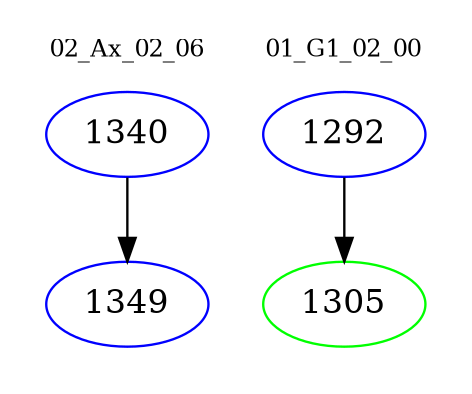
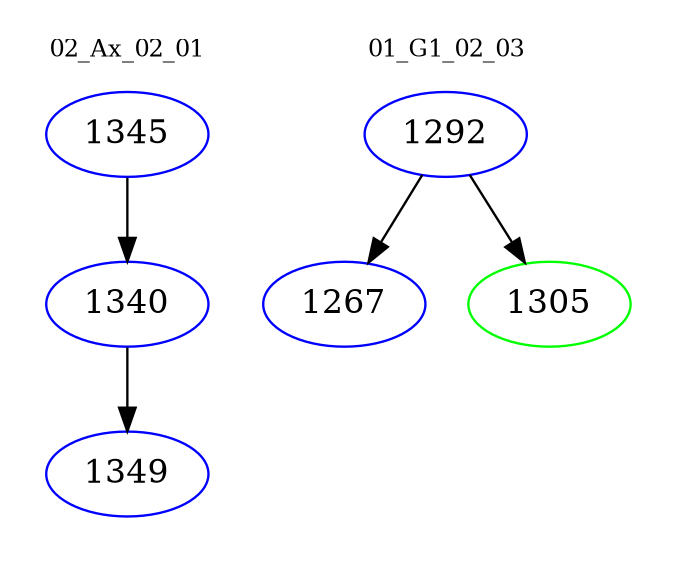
cluster "02_Ax_02_06": label "02_Ax_02_06" -> "02_Ax_02_01"
cluster "01_G1_02_00": label "01_G1_02_00" -> "01_G1_02_03"
node "1345": added
node "1267": added
